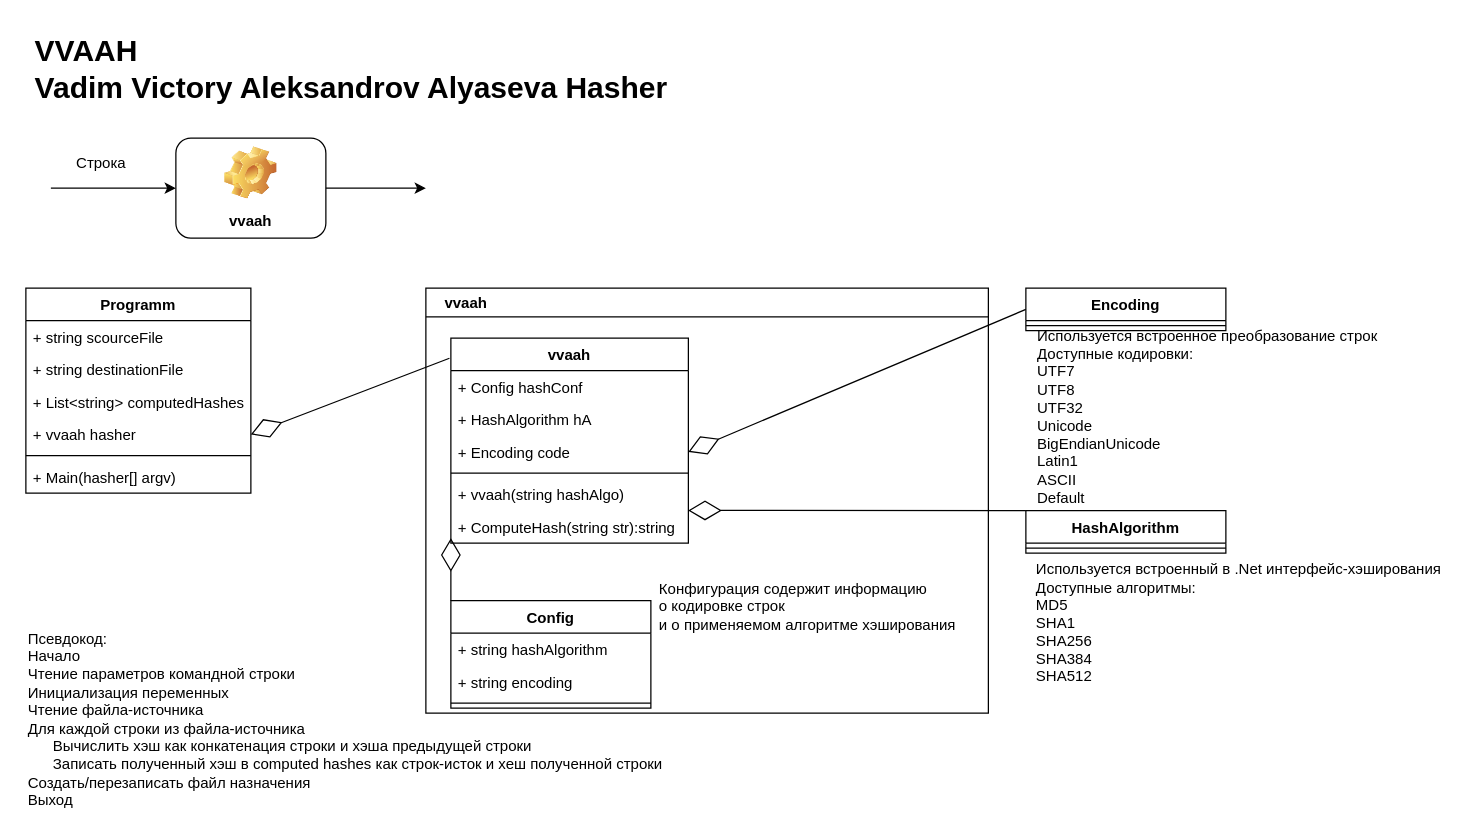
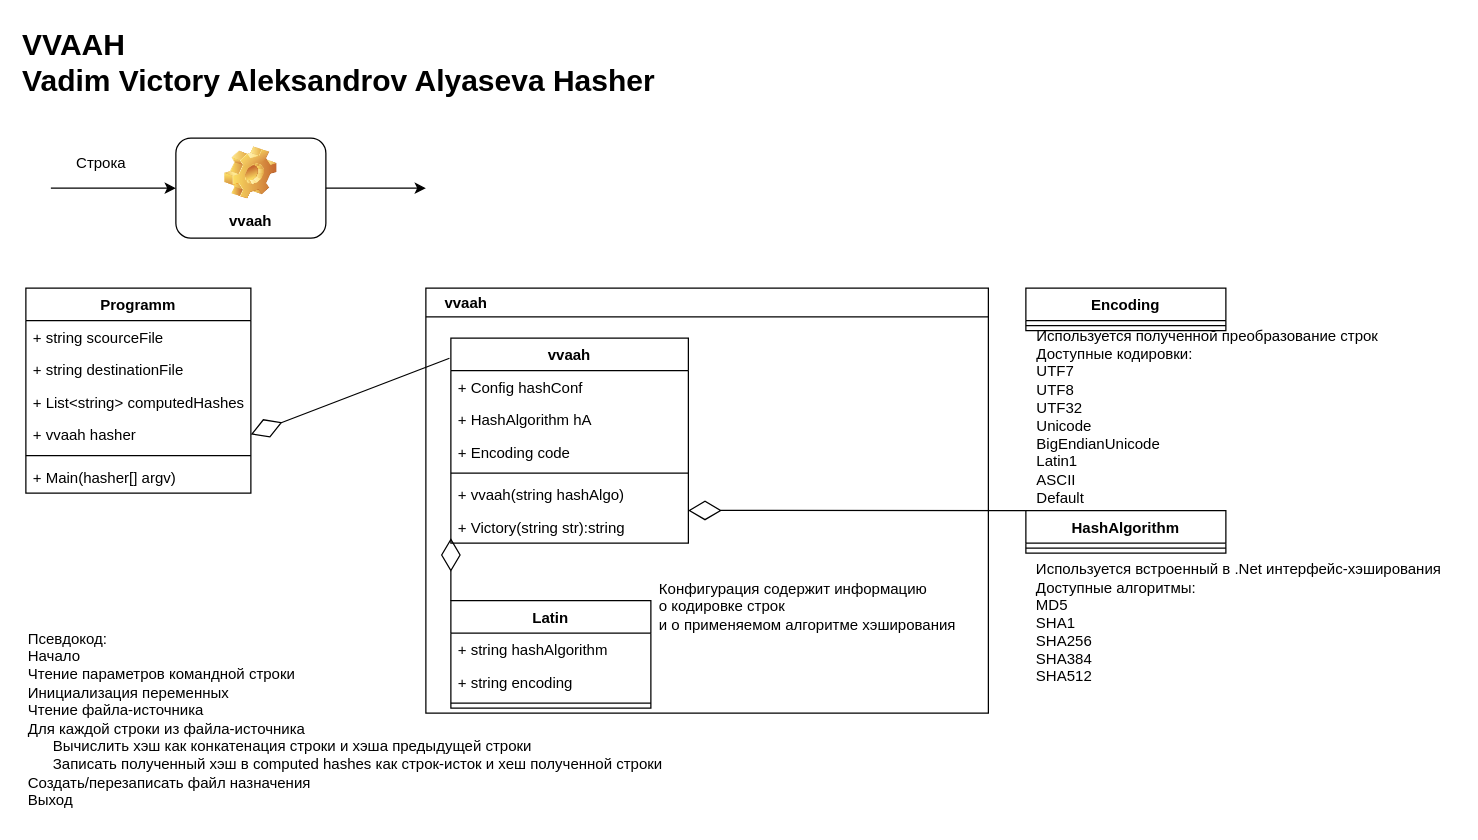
node "VVAAH Vadim Victory Aleksandrov Alyaseva Hasher": moved (351, 69) -> (338, 63)
edge "Encoding" -> "+ Encoding code": removed
node "Используется встроенное преобразование строк Доступные кодировки: UTF7 UTF8 UTF32 Unicode BigEndianUnicode Latin1 ASCII Default": label "Используется встроенное преобразование строк Доступные кодировки: UTF7 UTF8 UTF32 Unicode BigEndianUnicode Latin1 ASCII Default" -> "Используется полученной преобразование строк Доступные кодировки: UTF7 UTF8 UTF32 Unicode BigEndianUnicode Latin1 ASCII Default"
node "+ ComputeHash(string str):string": label "+ ComputeHash(string str):string" -> "+ Victory(string str):string"
node "Config": label "Config" -> "Latin"
